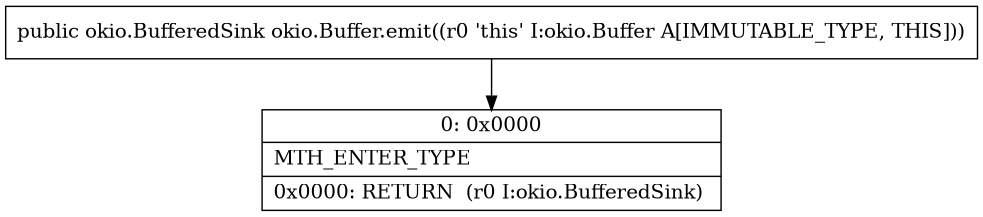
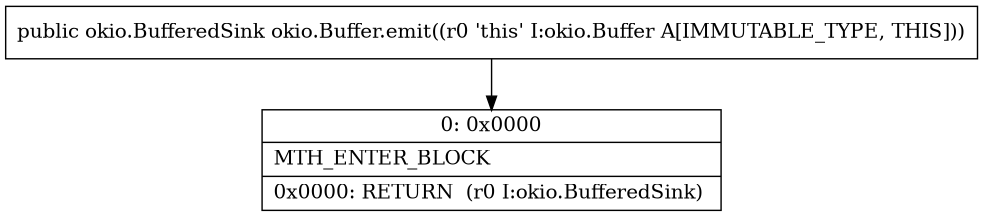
node "0: 0x0000": text "MTH_ENTER_TYPE" -> "MTH_ENTER_BLOCK"
